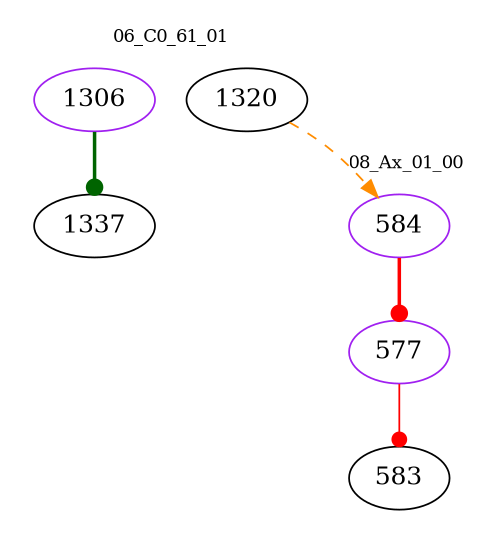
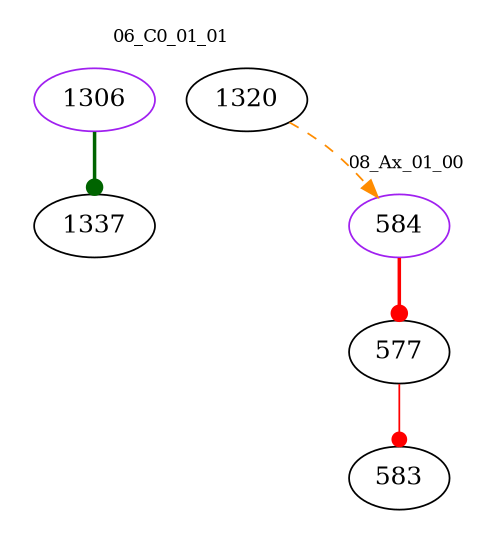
cluster "06_C0_61_01": label "06_C0_61_01" -> "06_C0_01_01"
node "577": color purple -> black
